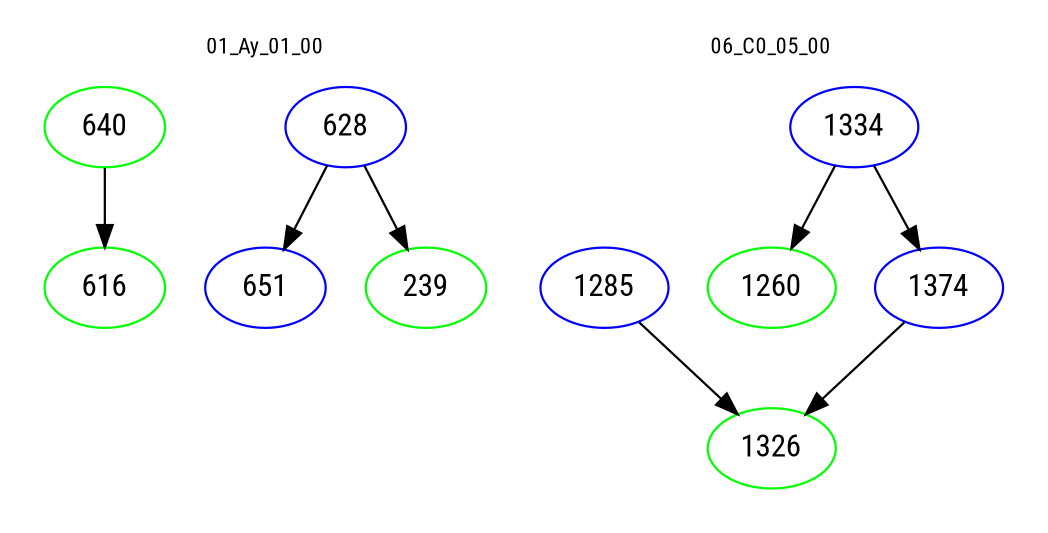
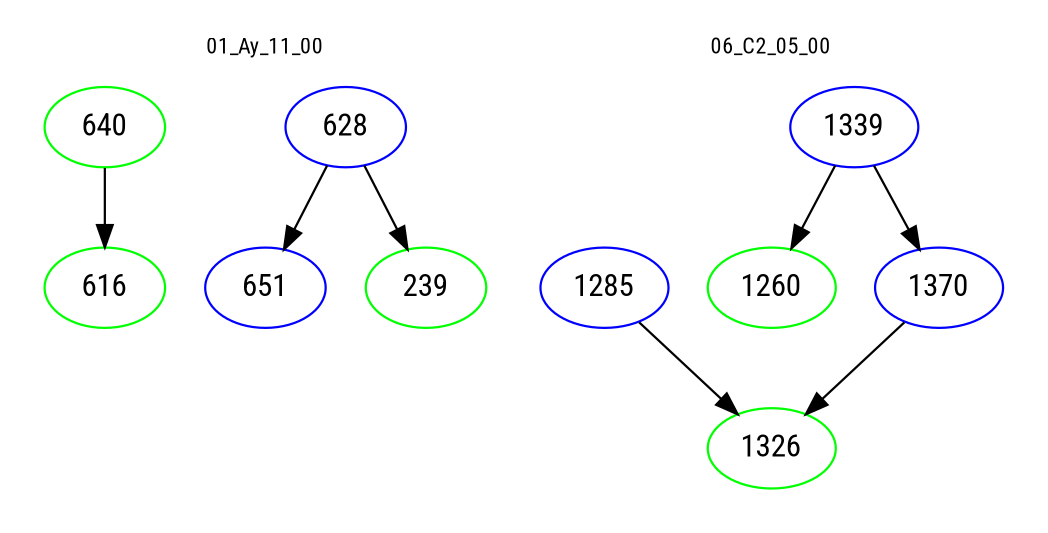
cluster "01_Ay_01_00": label "01_Ay_01_00" -> "01_Ay_11_00"
cluster "06_C0_05_00": label "06_C0_05_00" -> "06_C2_05_00"
node "1334": label "1334" -> "1339"
node "1374": label "1374" -> "1370"
